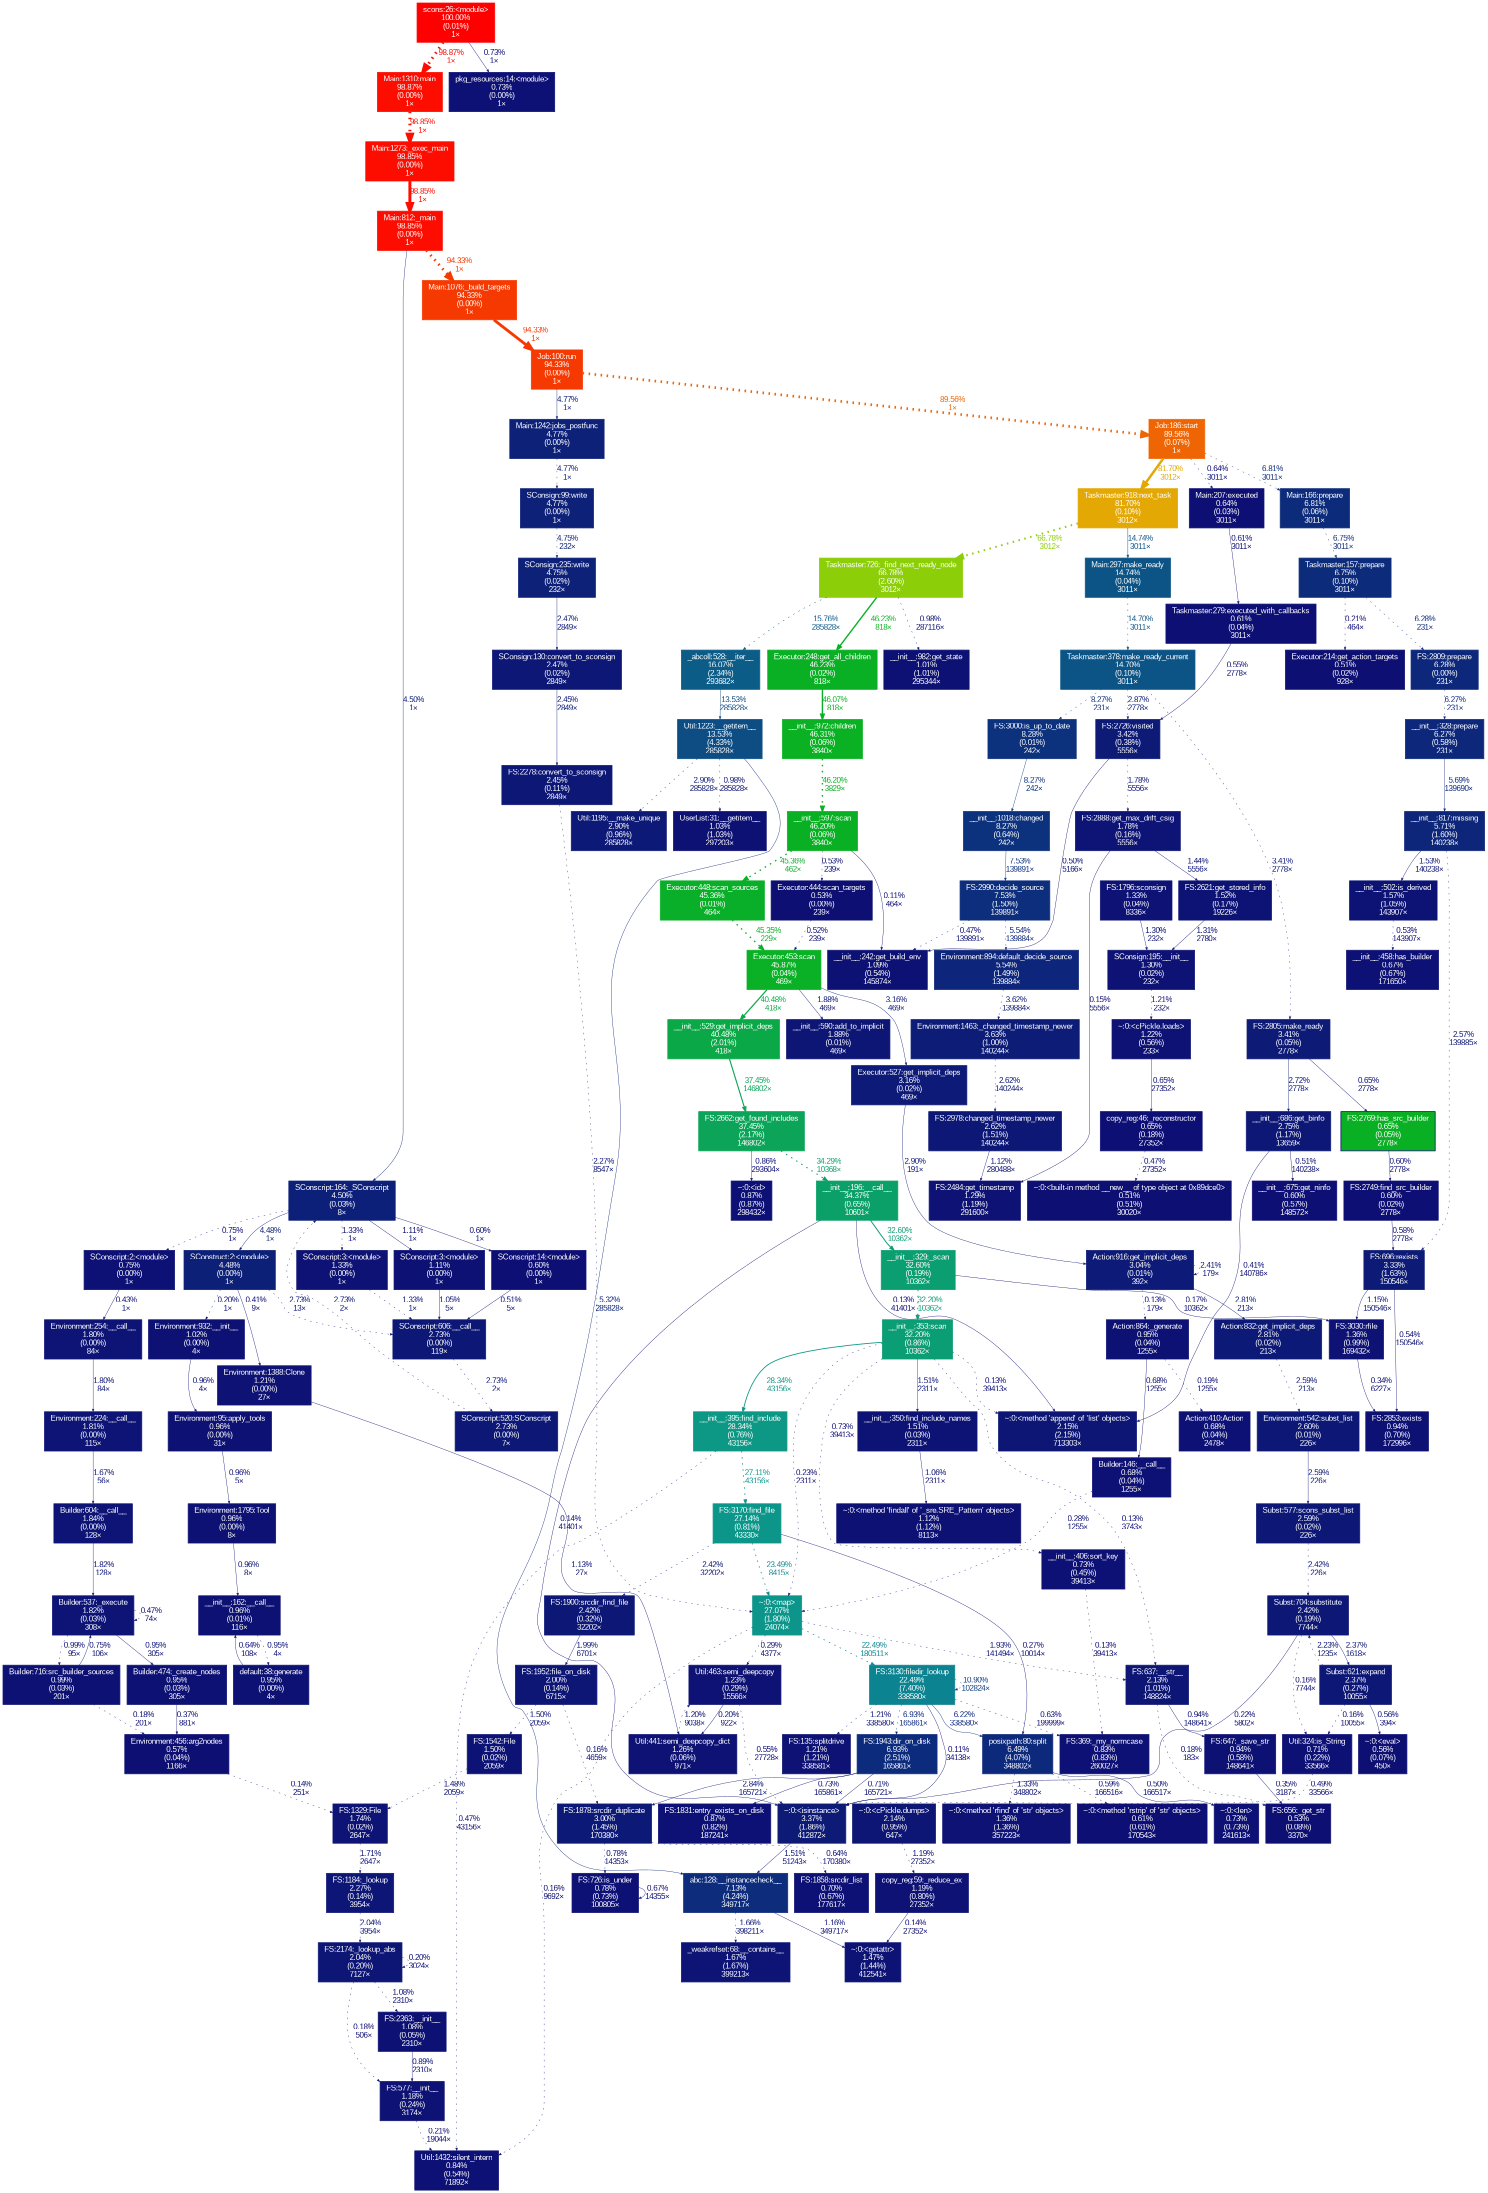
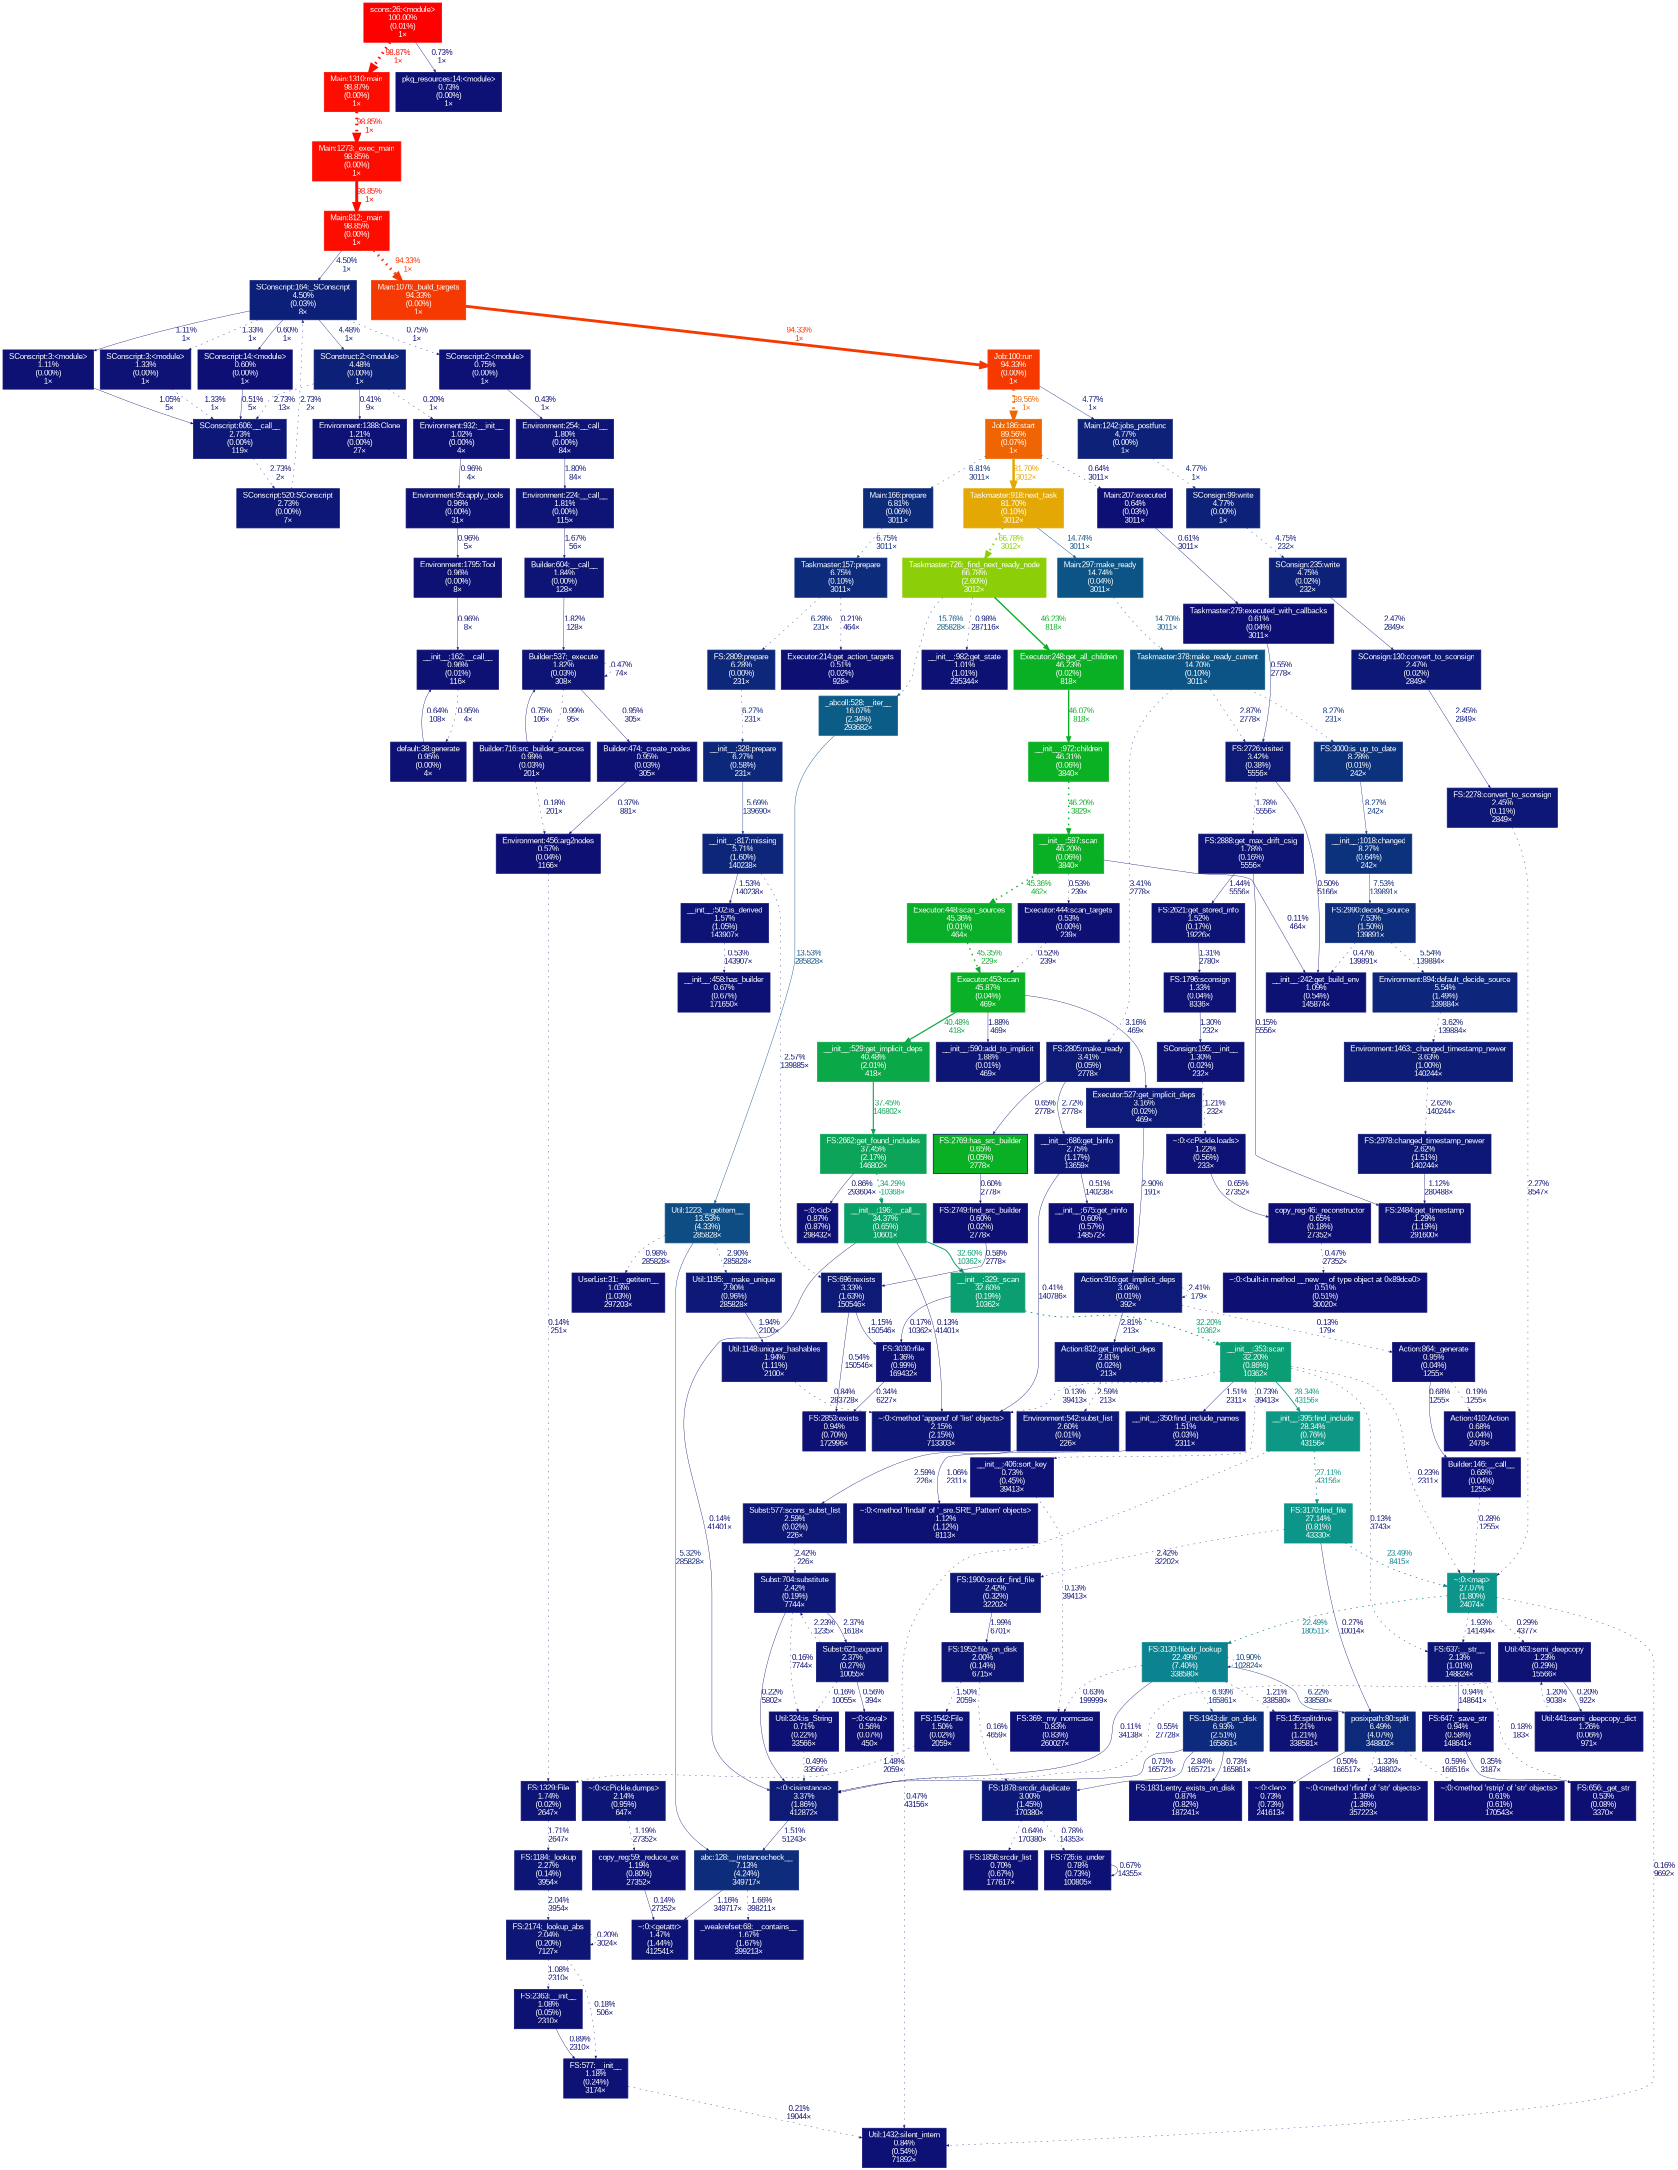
edge "FS:2621:get_stored_info 1.52% (0.17%) 19226×" -> "SConsign:195:__init__ 1.30% (0.02%) 232×": now "FS:2621:get_stored_info 1.52% (0.17%) 19226×" -> "FS:1796:sconsign 1.33% (0.04%) 8336×"
node "Util:1148:uniquer_hashables 1.94% (1.11%) 2100×": added
edge "Environment:1388:Clone 1.21% (0.00%) 27×" -> "Util:441:semi_deepcopy_dict 1.26% (0.06%) 971×": removed, label "1.13% 27×"
